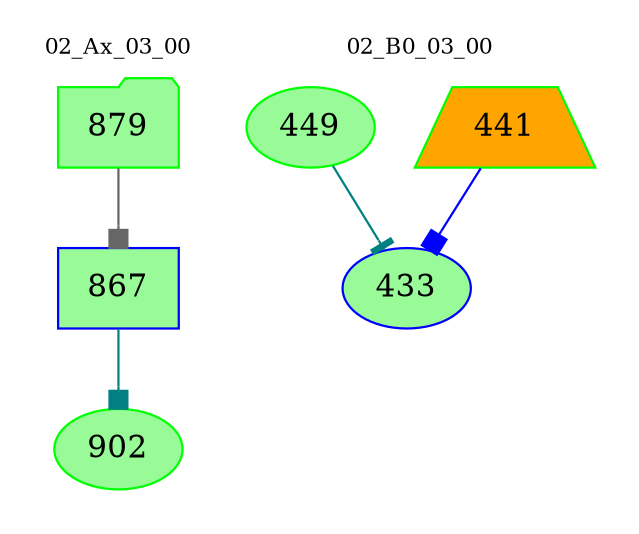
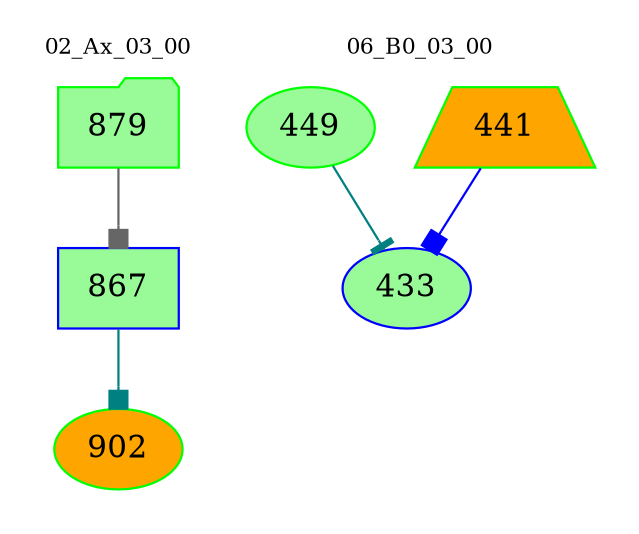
cluster "02_B0_03_00": label "02_B0_03_00" -> "06_B0_03_00"
node "902": fillcolor palegreen -> orange
